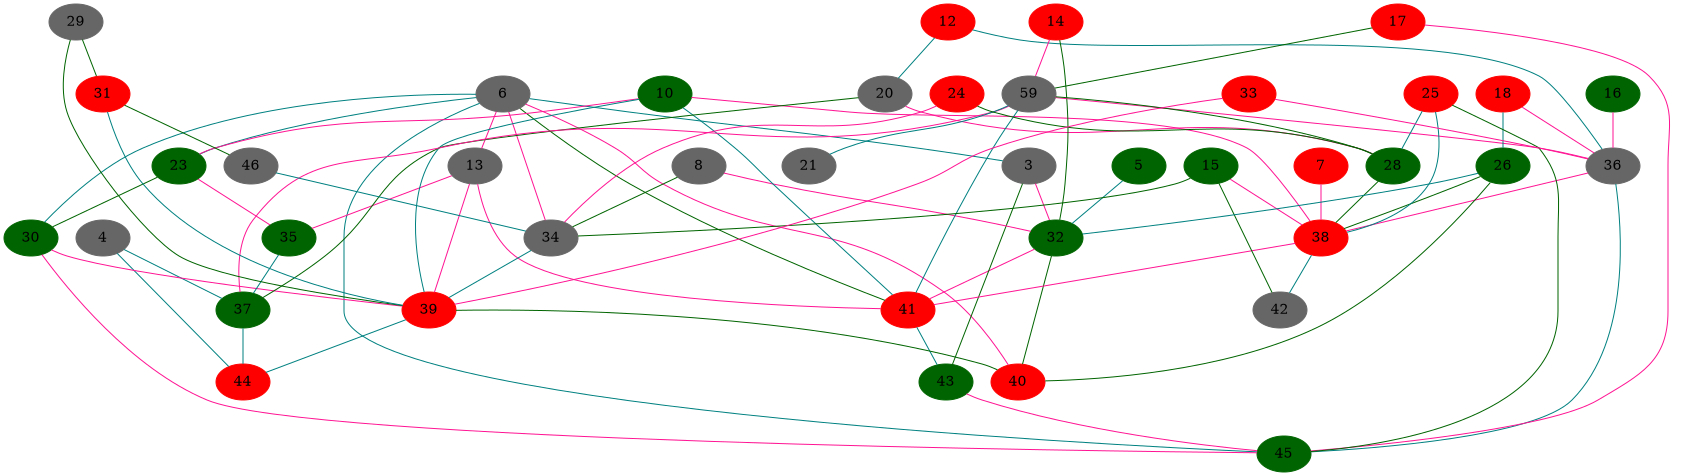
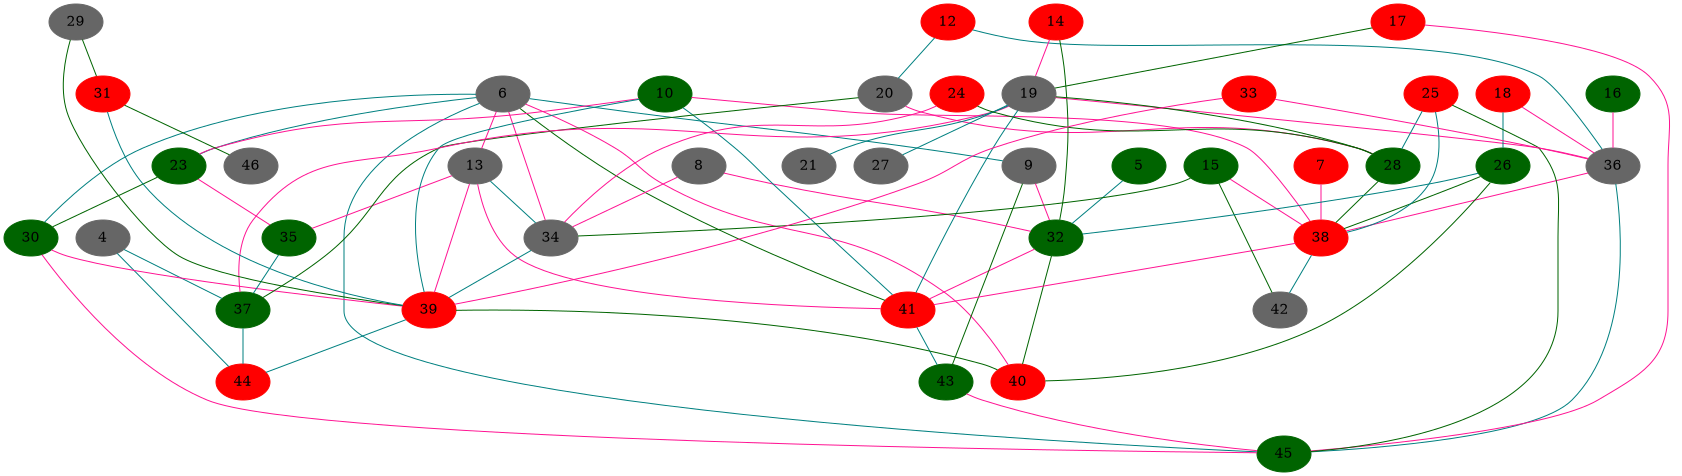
node "59": label "59" -> "19"
node "27": added
node "3": label "3" -> "9"
edge "46" -- "34": now "13" -- "34"
edge "8" -- "34": color darkgreen -> deeppink
